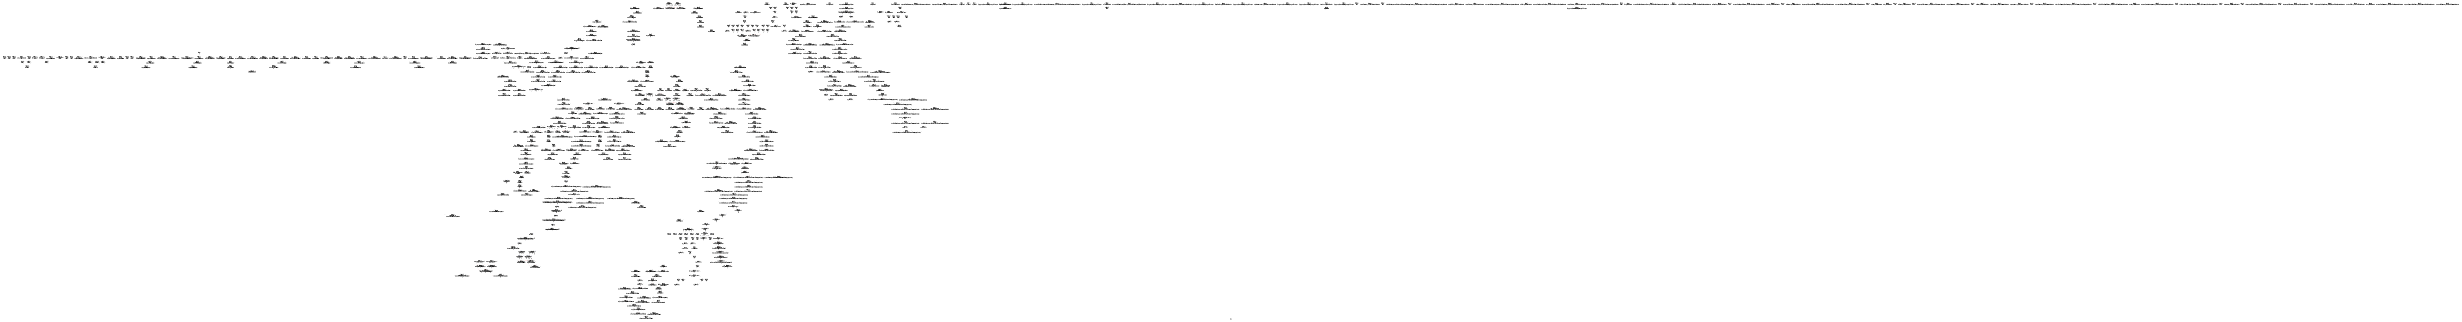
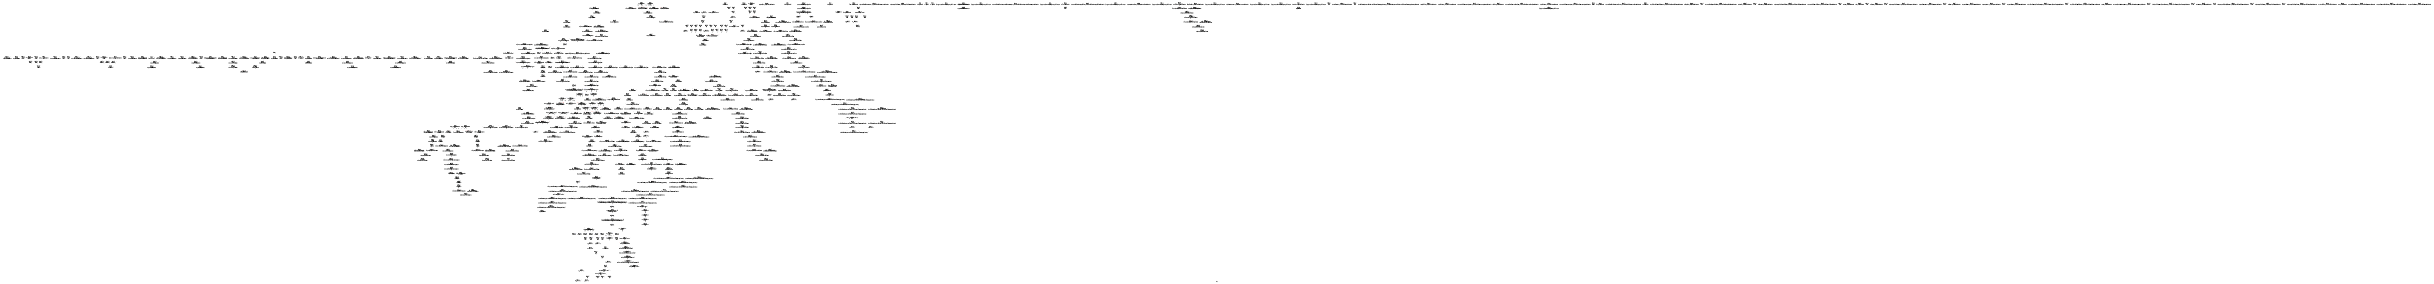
node "NodeID: 354": removed
node "NodeID: 227": removed
